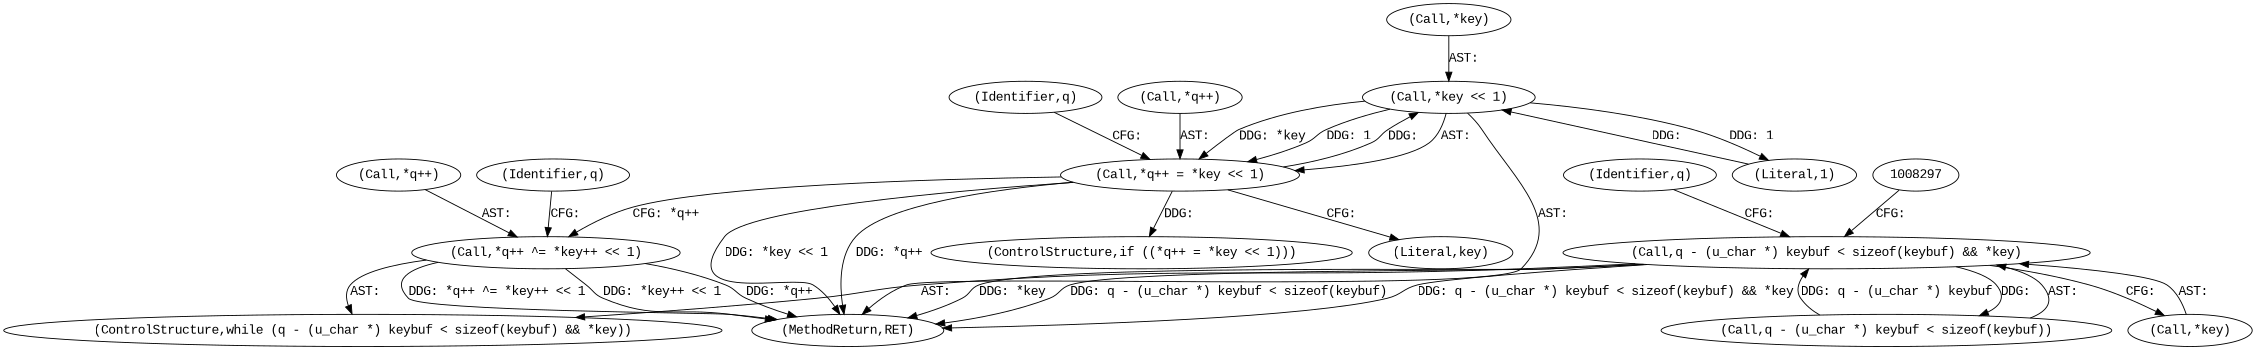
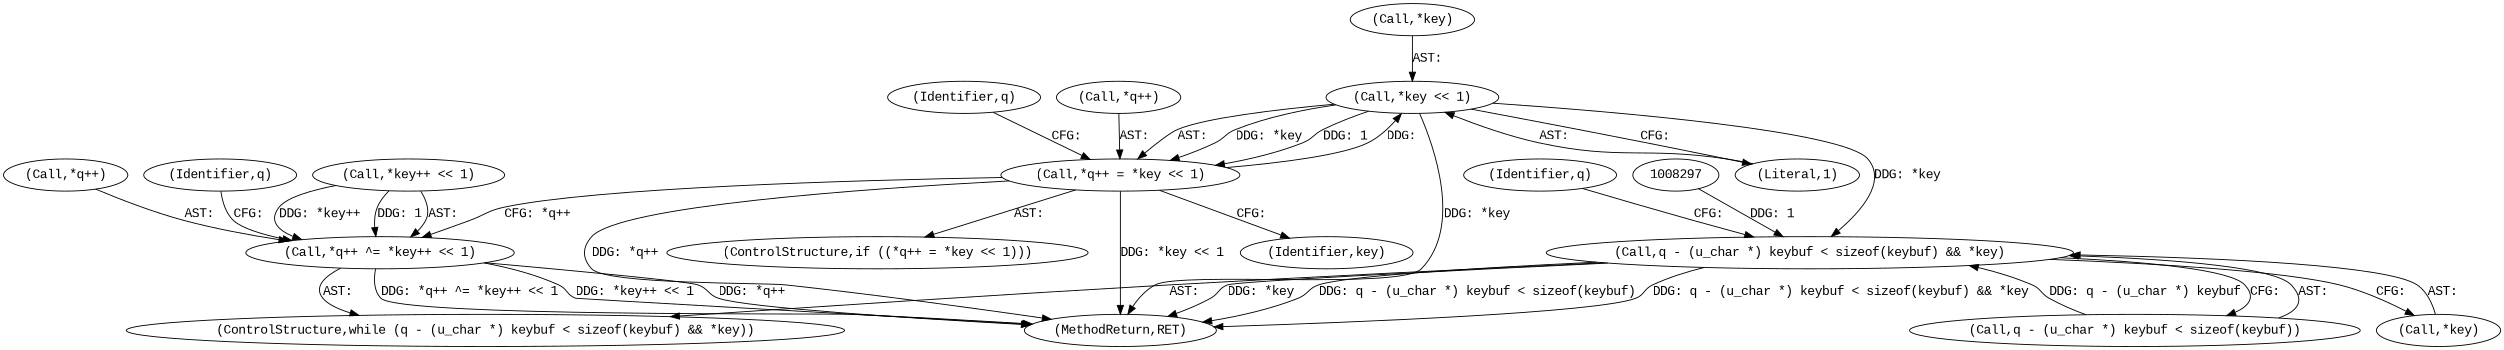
edge "(Call,*key << 1)" -> "(Call,q - (u_char *) keybuf < sizeof(keybuf) && *key)": added, label "DDG: *key"
edge "(Literal,1)" -> "(Call,*key << 1)": label "DDG: " -> "AST: "
edge "(Call,*key << 1)" -> "(Literal,1)": label "DDG: 1" -> "CFG: "
node "(Call,*key++ << 1)": added
edge "(Call,*q++ = *key << 1)" -> "(ControlStructure,if ((*q++ = *key << 1)))": label "DDG: " -> "AST: "
edge "(Call,*key << 1)" -> "(MethodReturn,RET)": label "AST: " -> "DDG: *key"
edge "1008297" -> "(Call,q - (u_char *) keybuf < sizeof(keybuf) && *key)": label "CFG: " -> "DDG: 1"
node "(Literal,key)": label "(Literal,key)" -> "(Identifier,key)"
edge "(Call,q - (u_char *) keybuf < sizeof(keybuf) && *key)" -> "(Call,q - (u_char *) keybuf < sizeof(keybuf))": label "DDG: " -> "CFG: "
